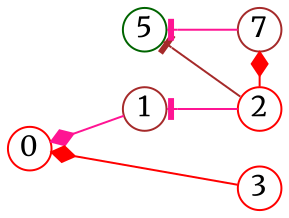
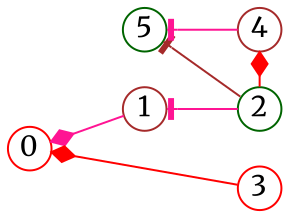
node "7": label "7" -> "4"
node "2": color red -> darkgreen
